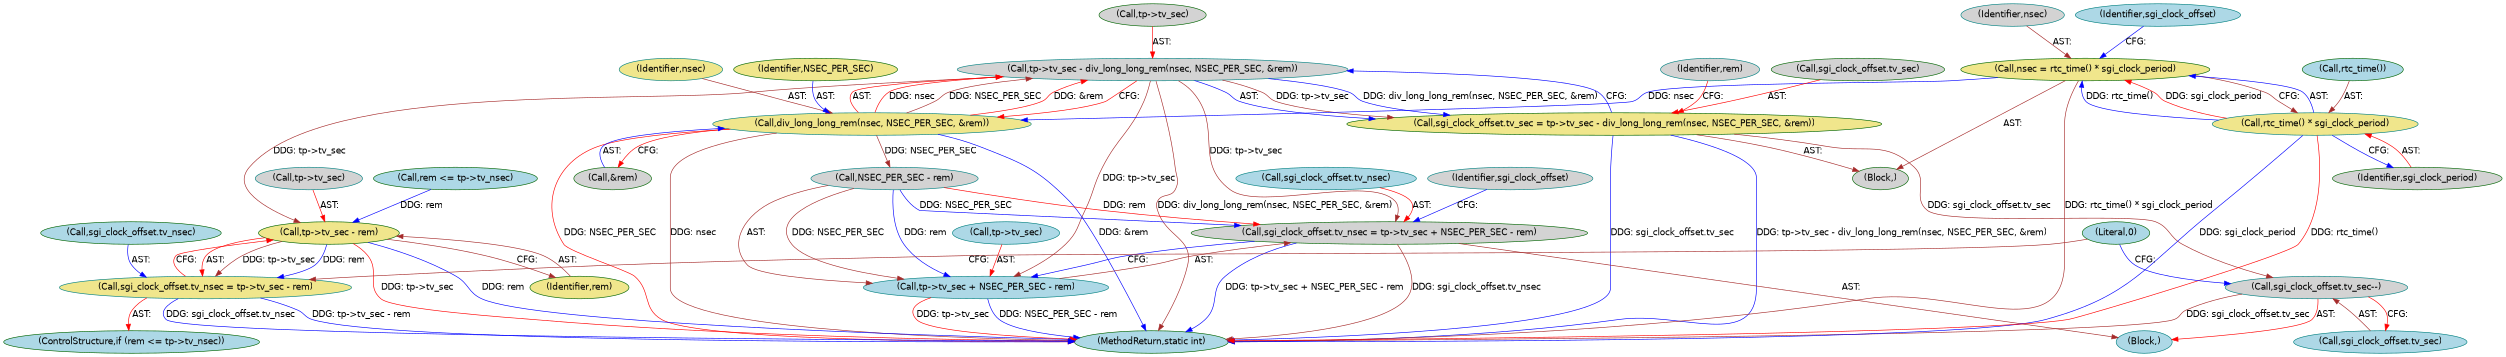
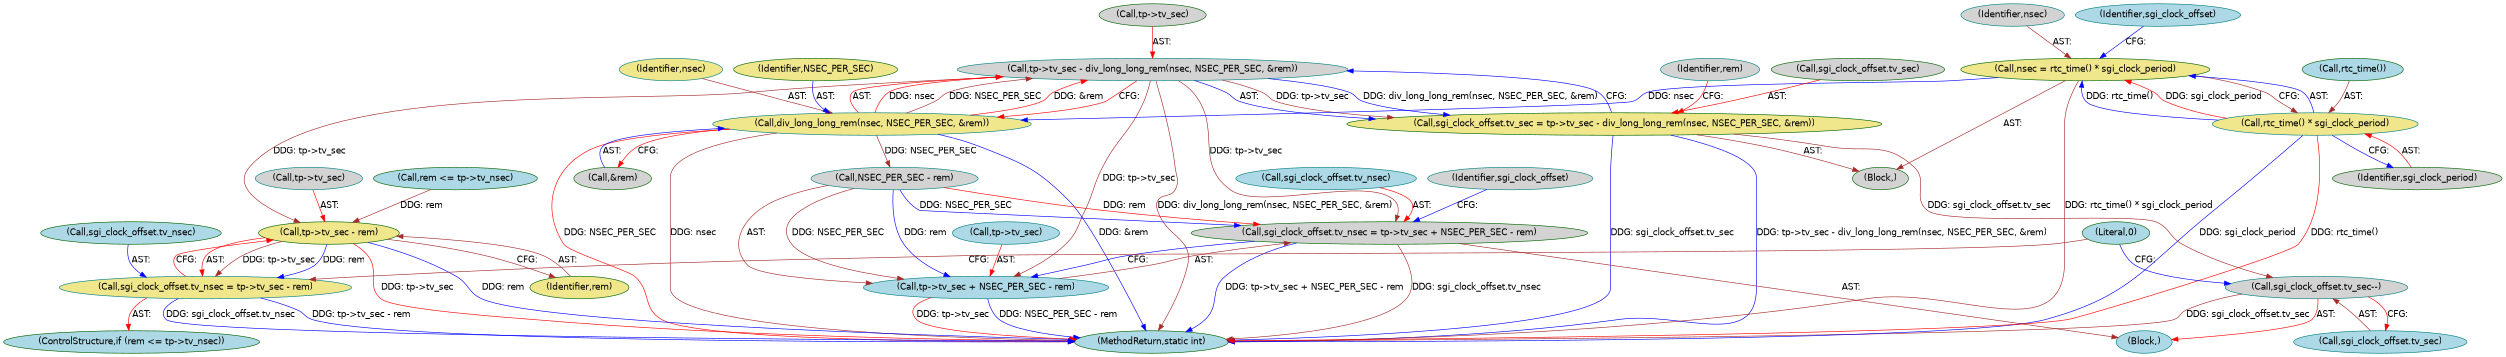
edge "(Call,rem <= tp->tv_nsec)" -> "(Call,tp->tv_sec - rem)": color blue -> brown
